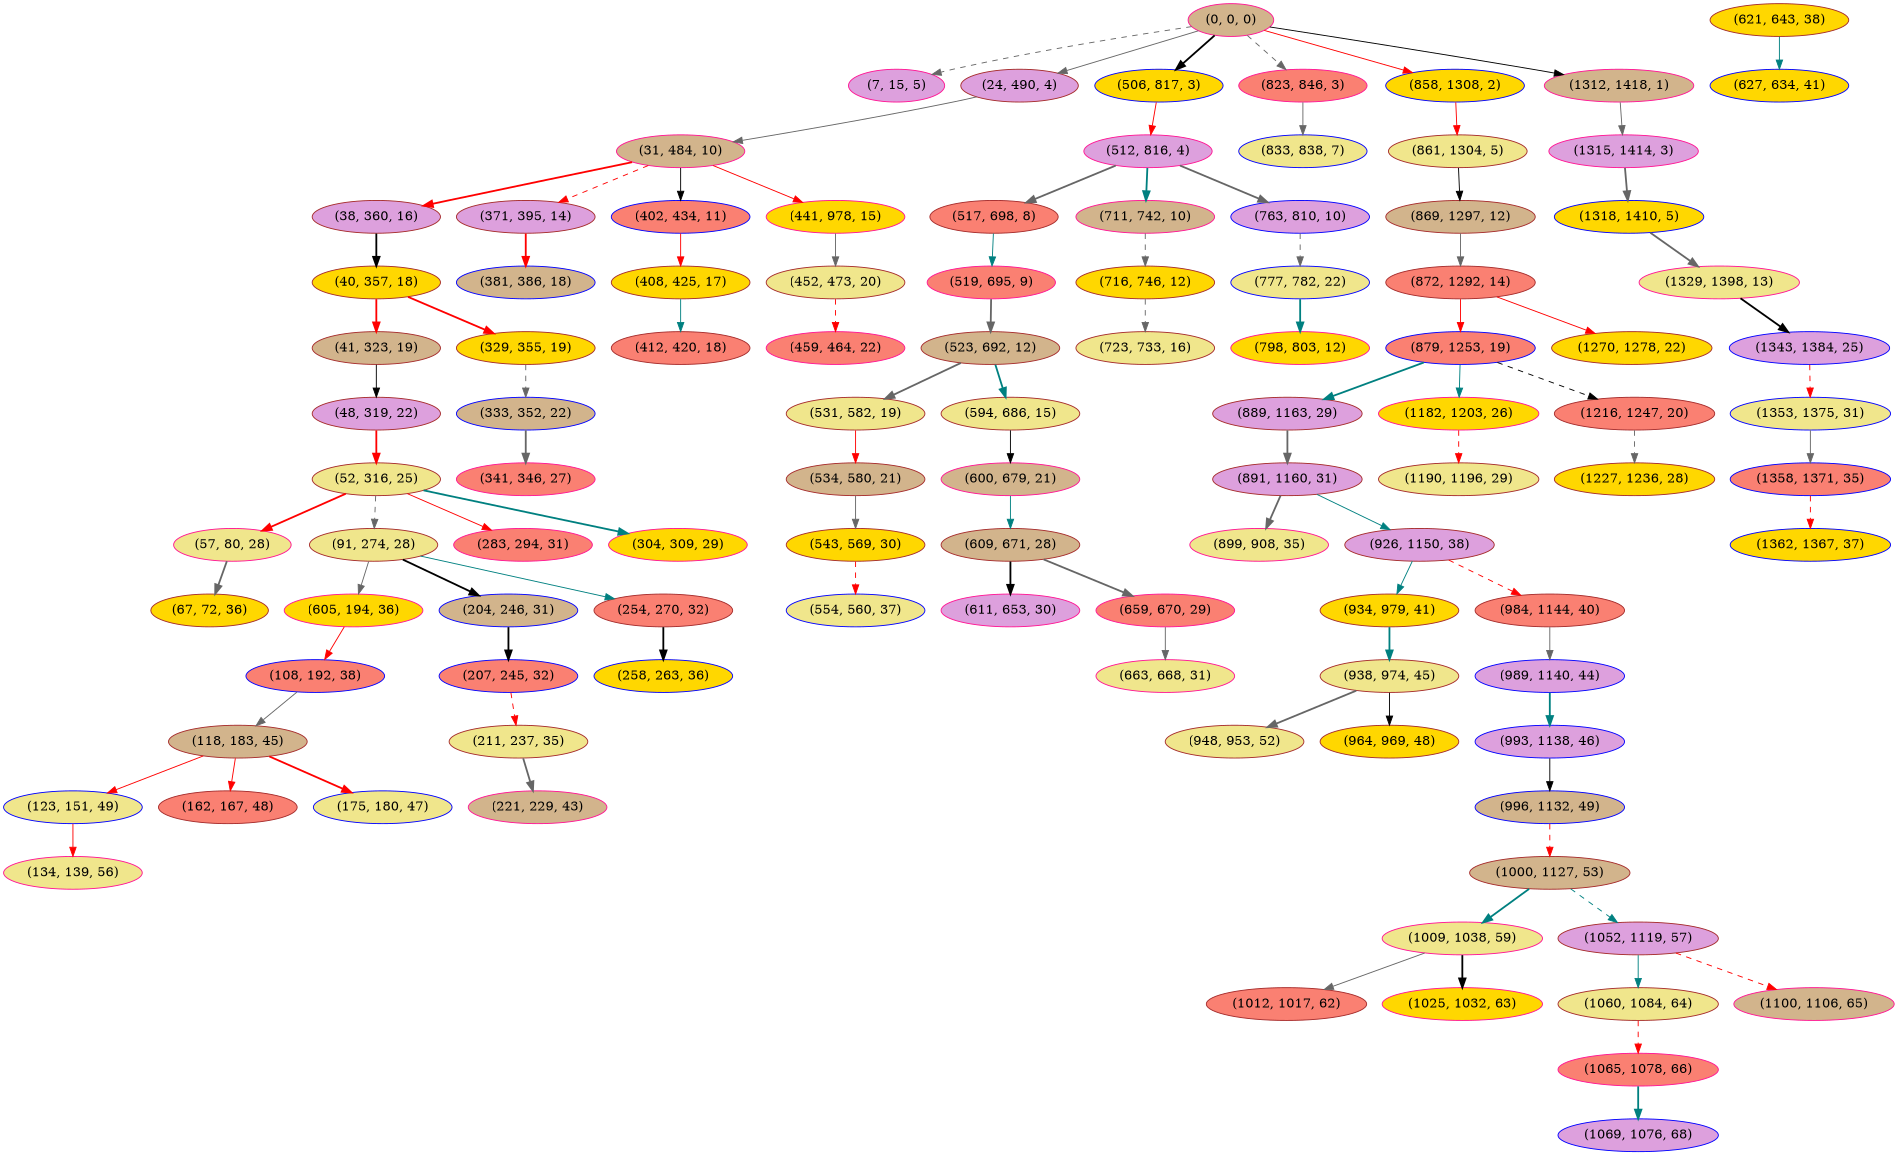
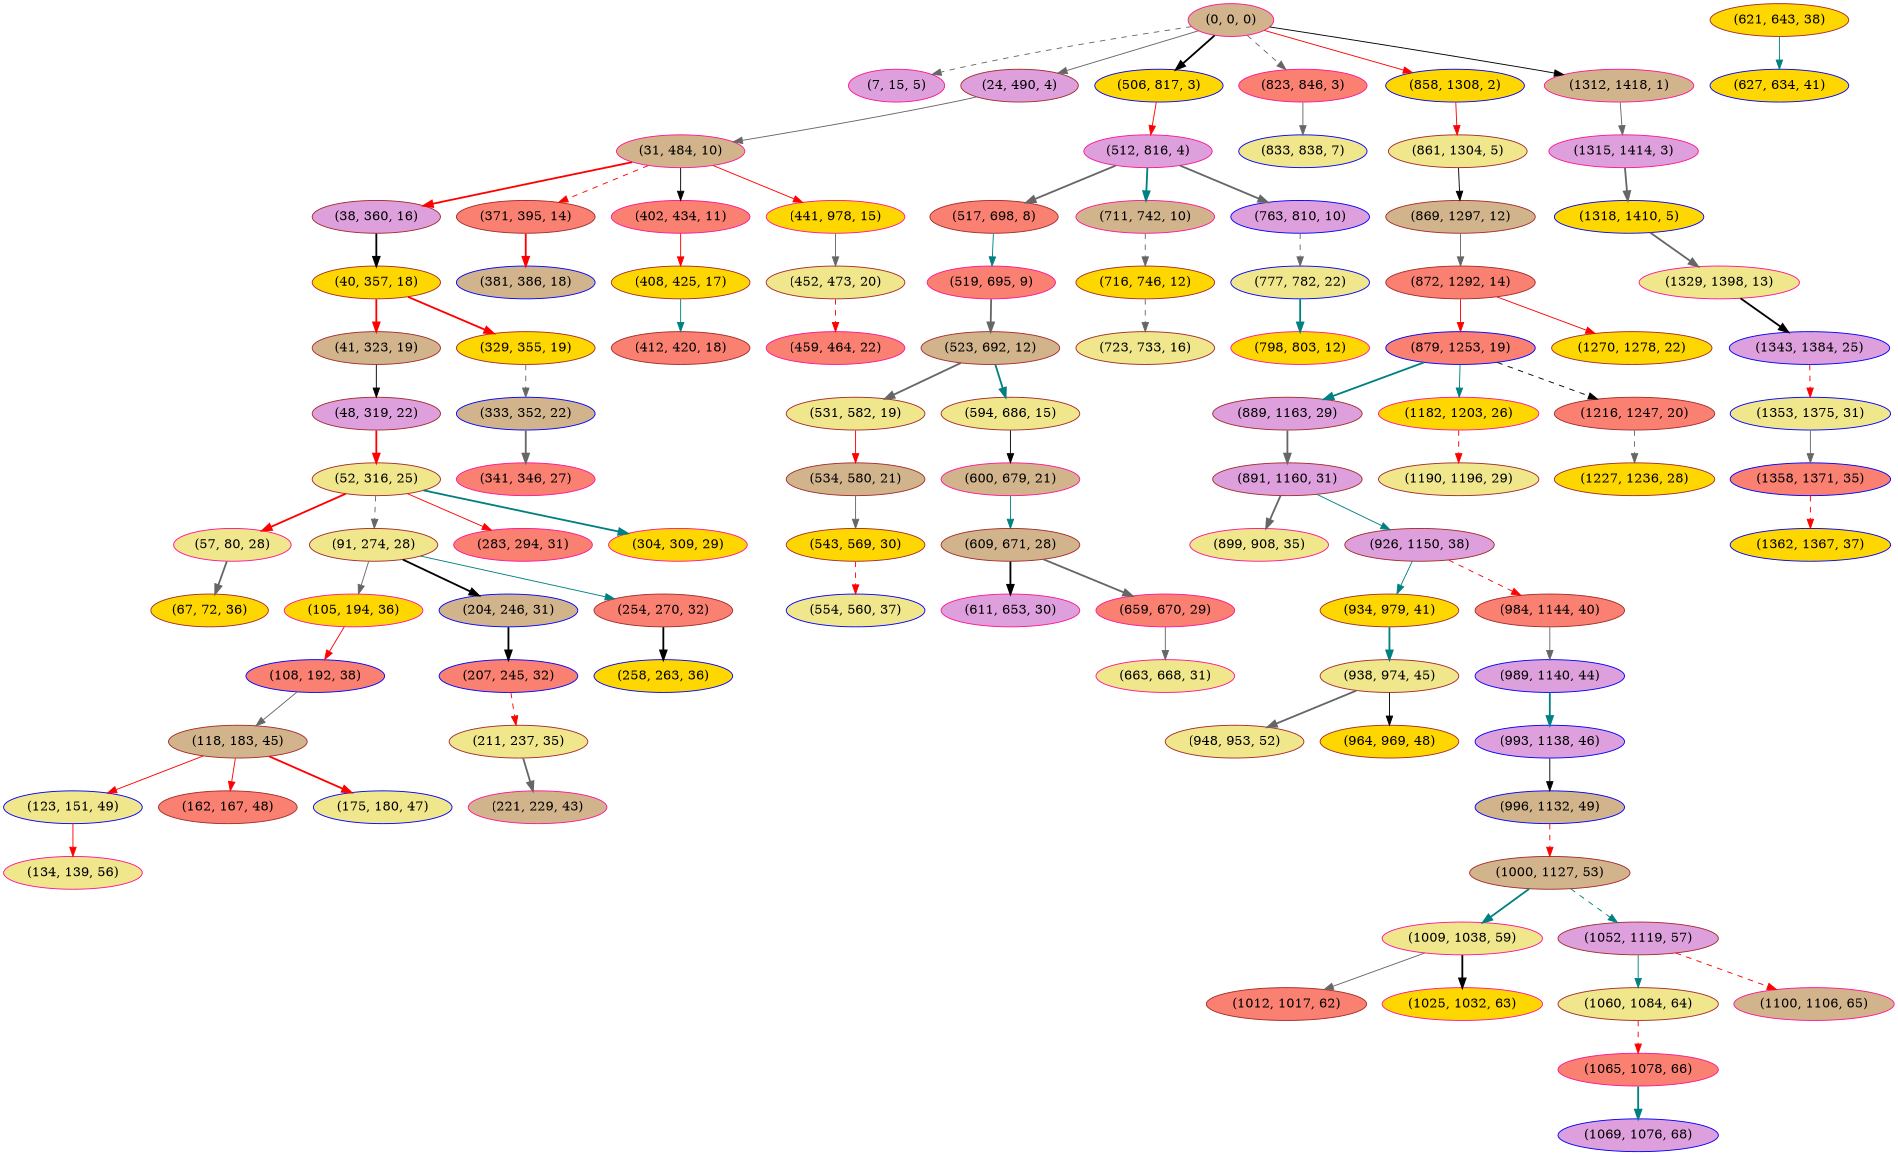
node "(371, 395, 14)": fillcolor plum -> salmon
node "(402, 434, 11)": color blue -> deeppink
node "(605, 194, 36)": label "(605, 194, 36)" -> "(105, 194, 36)"
